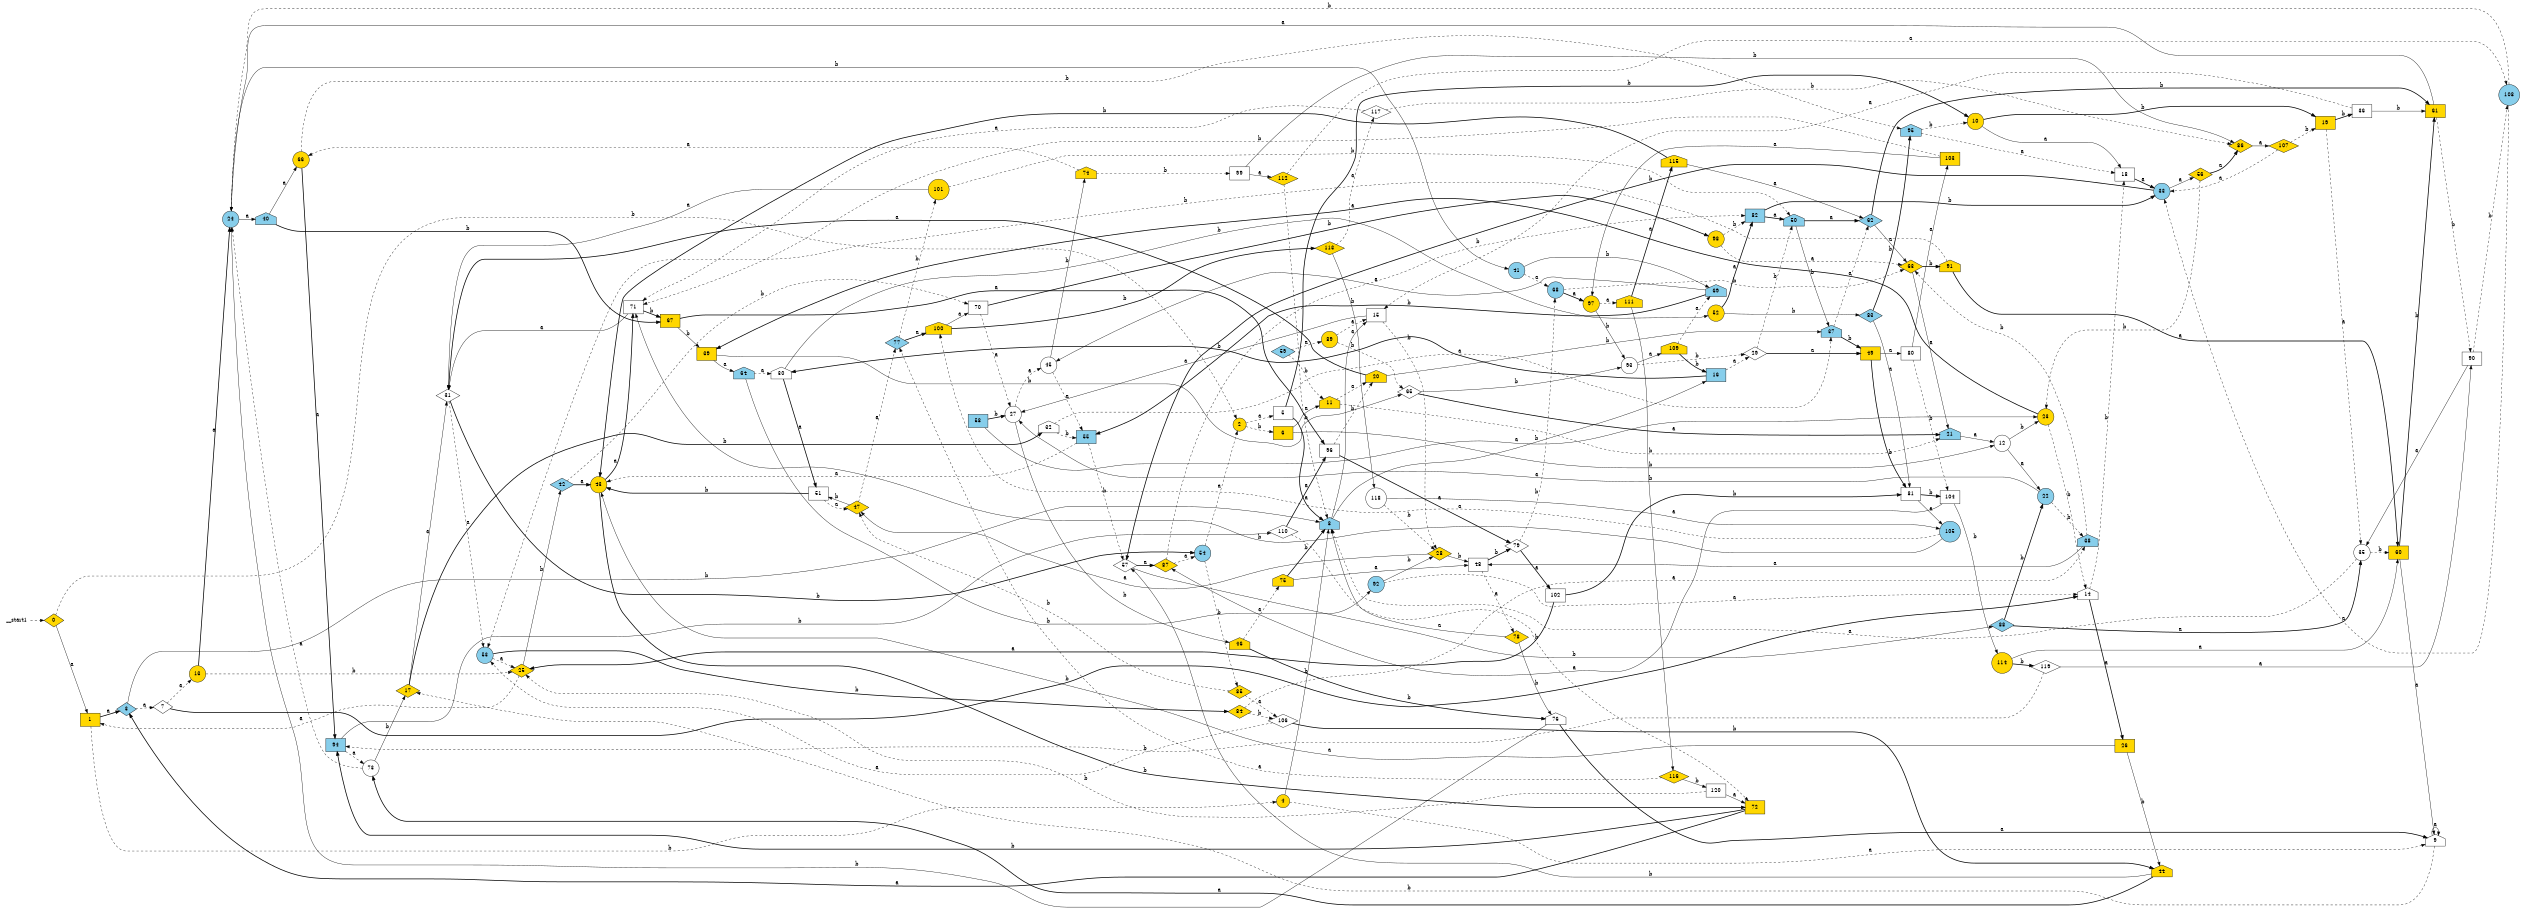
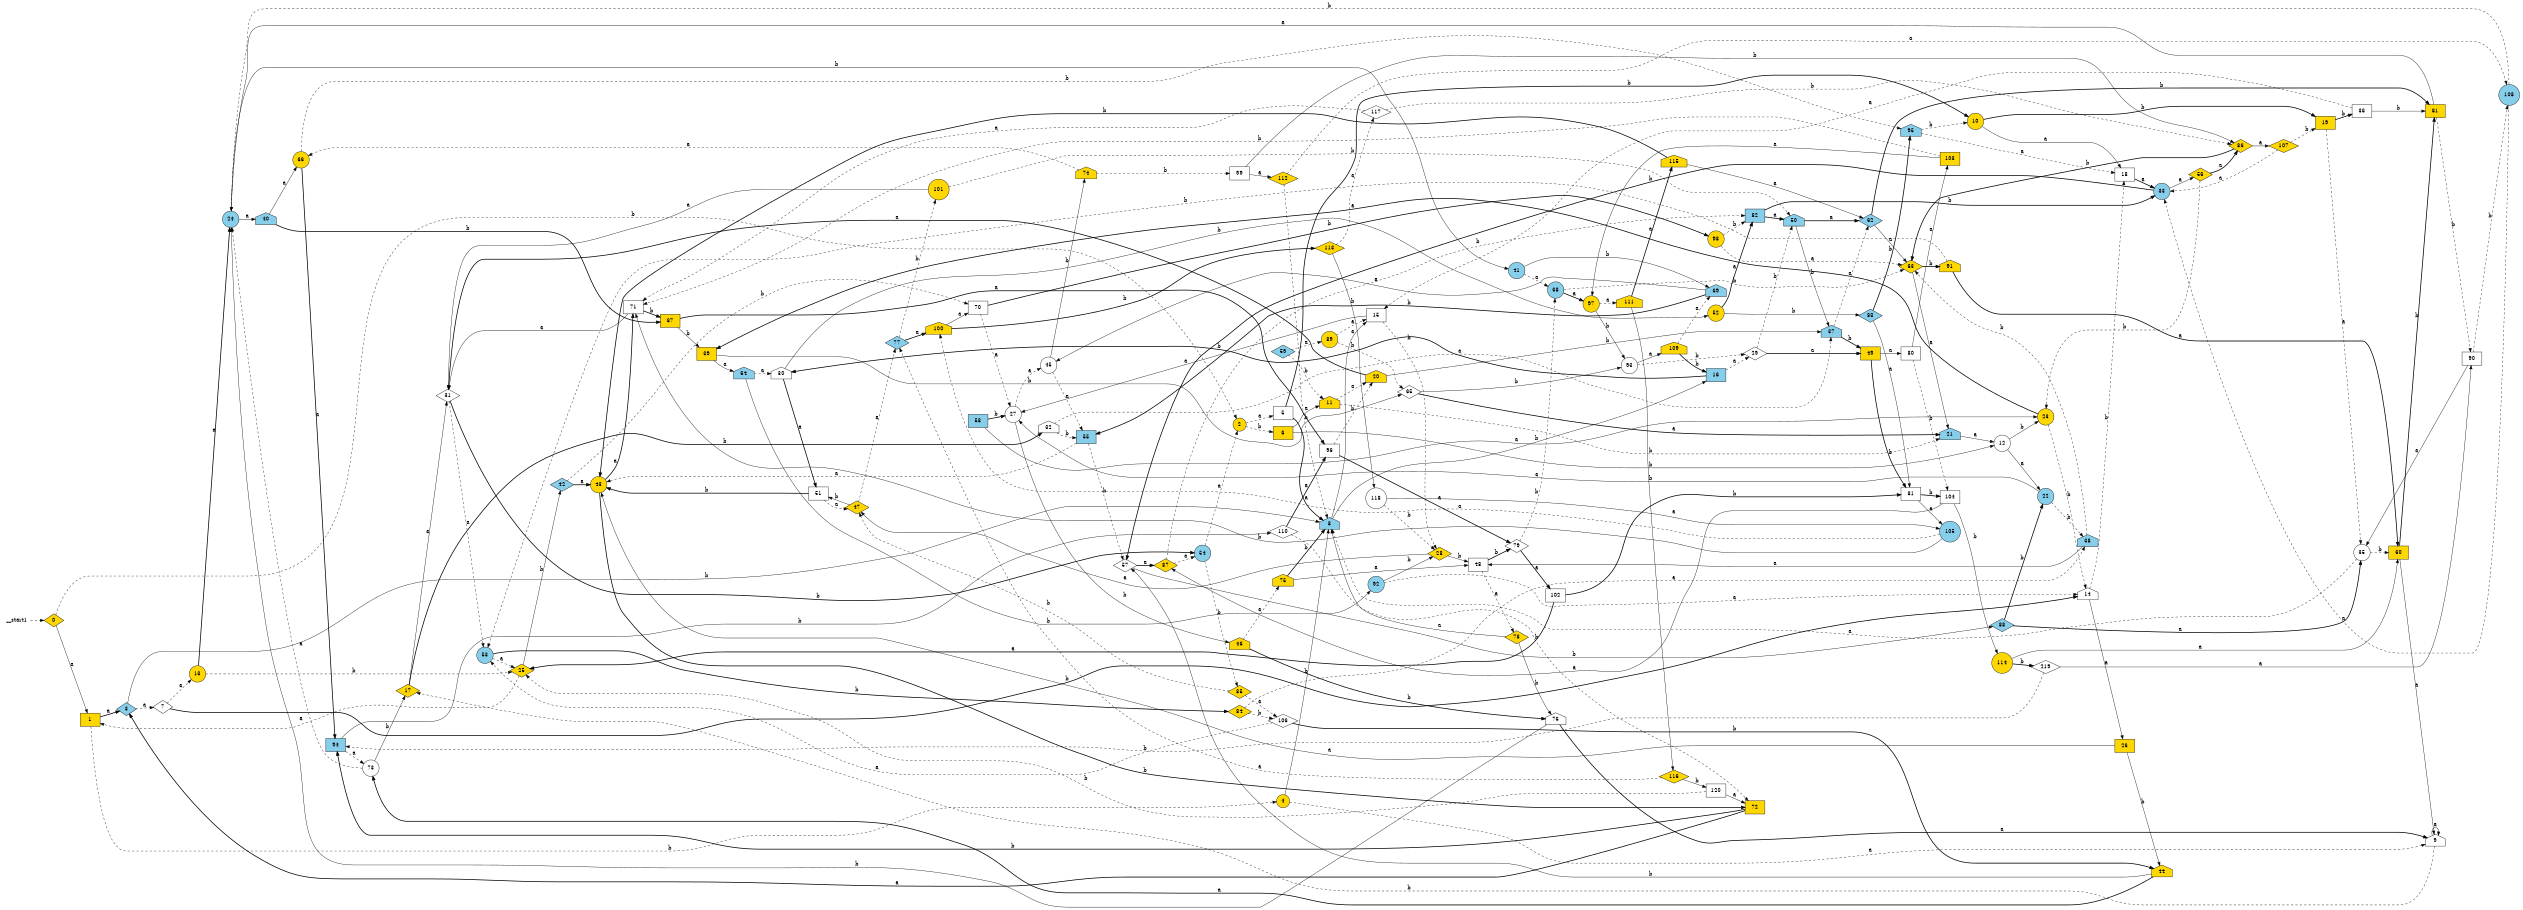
edge "86" -> "63": added, label "b"
edge "14" -> "26": style bold -> solid
node "119": label "119" -> "219"
